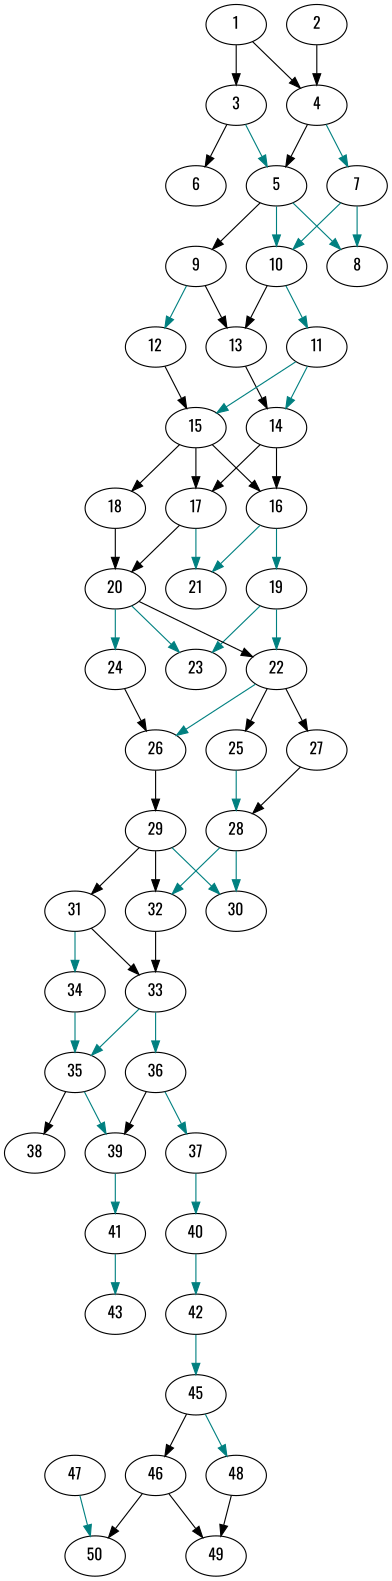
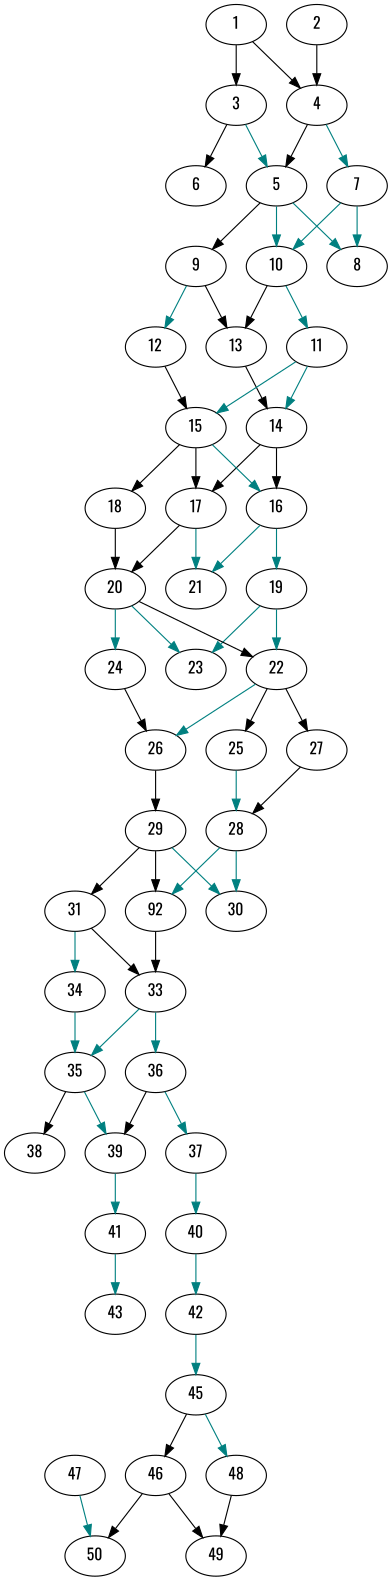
edge "15" -> "16": color black -> teal
node "32": label "32" -> "92"
